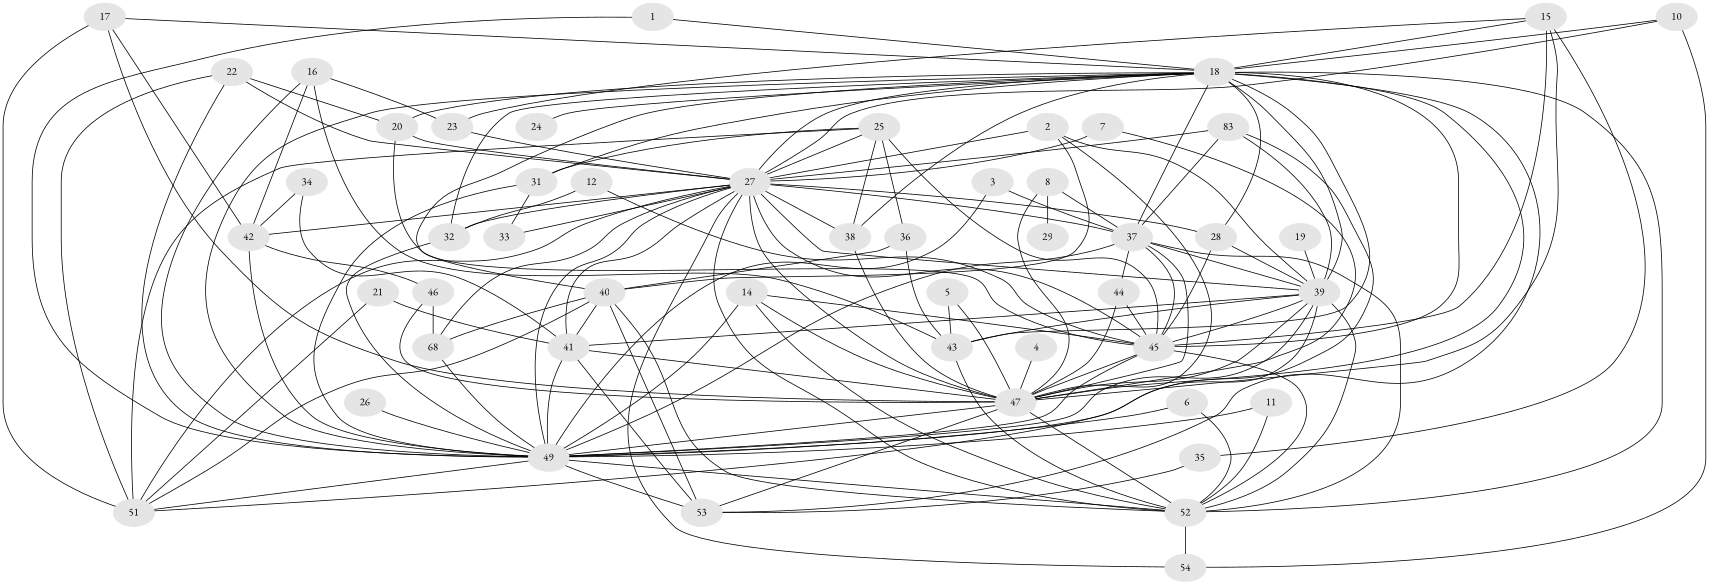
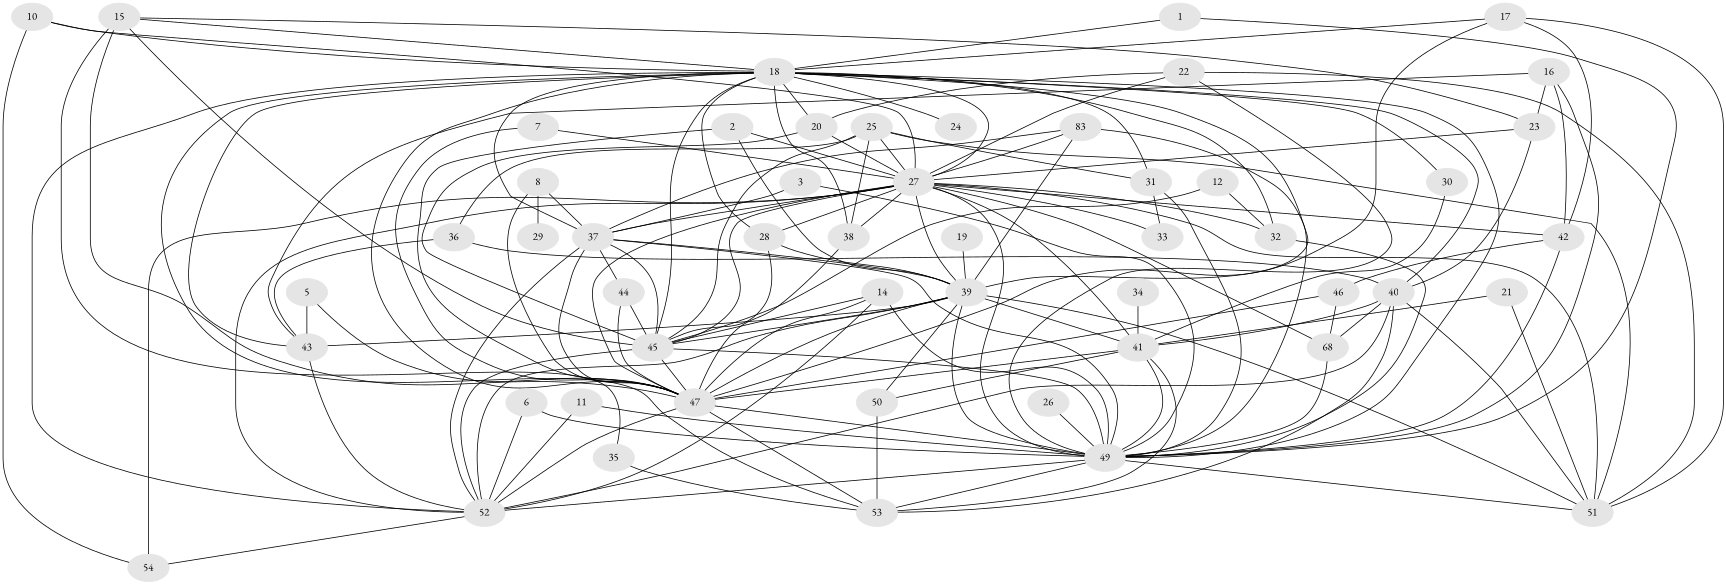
node "30": added
edge "34" -- "42": removed
edge "2" -- "40": now "23" -- "40"
node "4": removed
node "50": added
